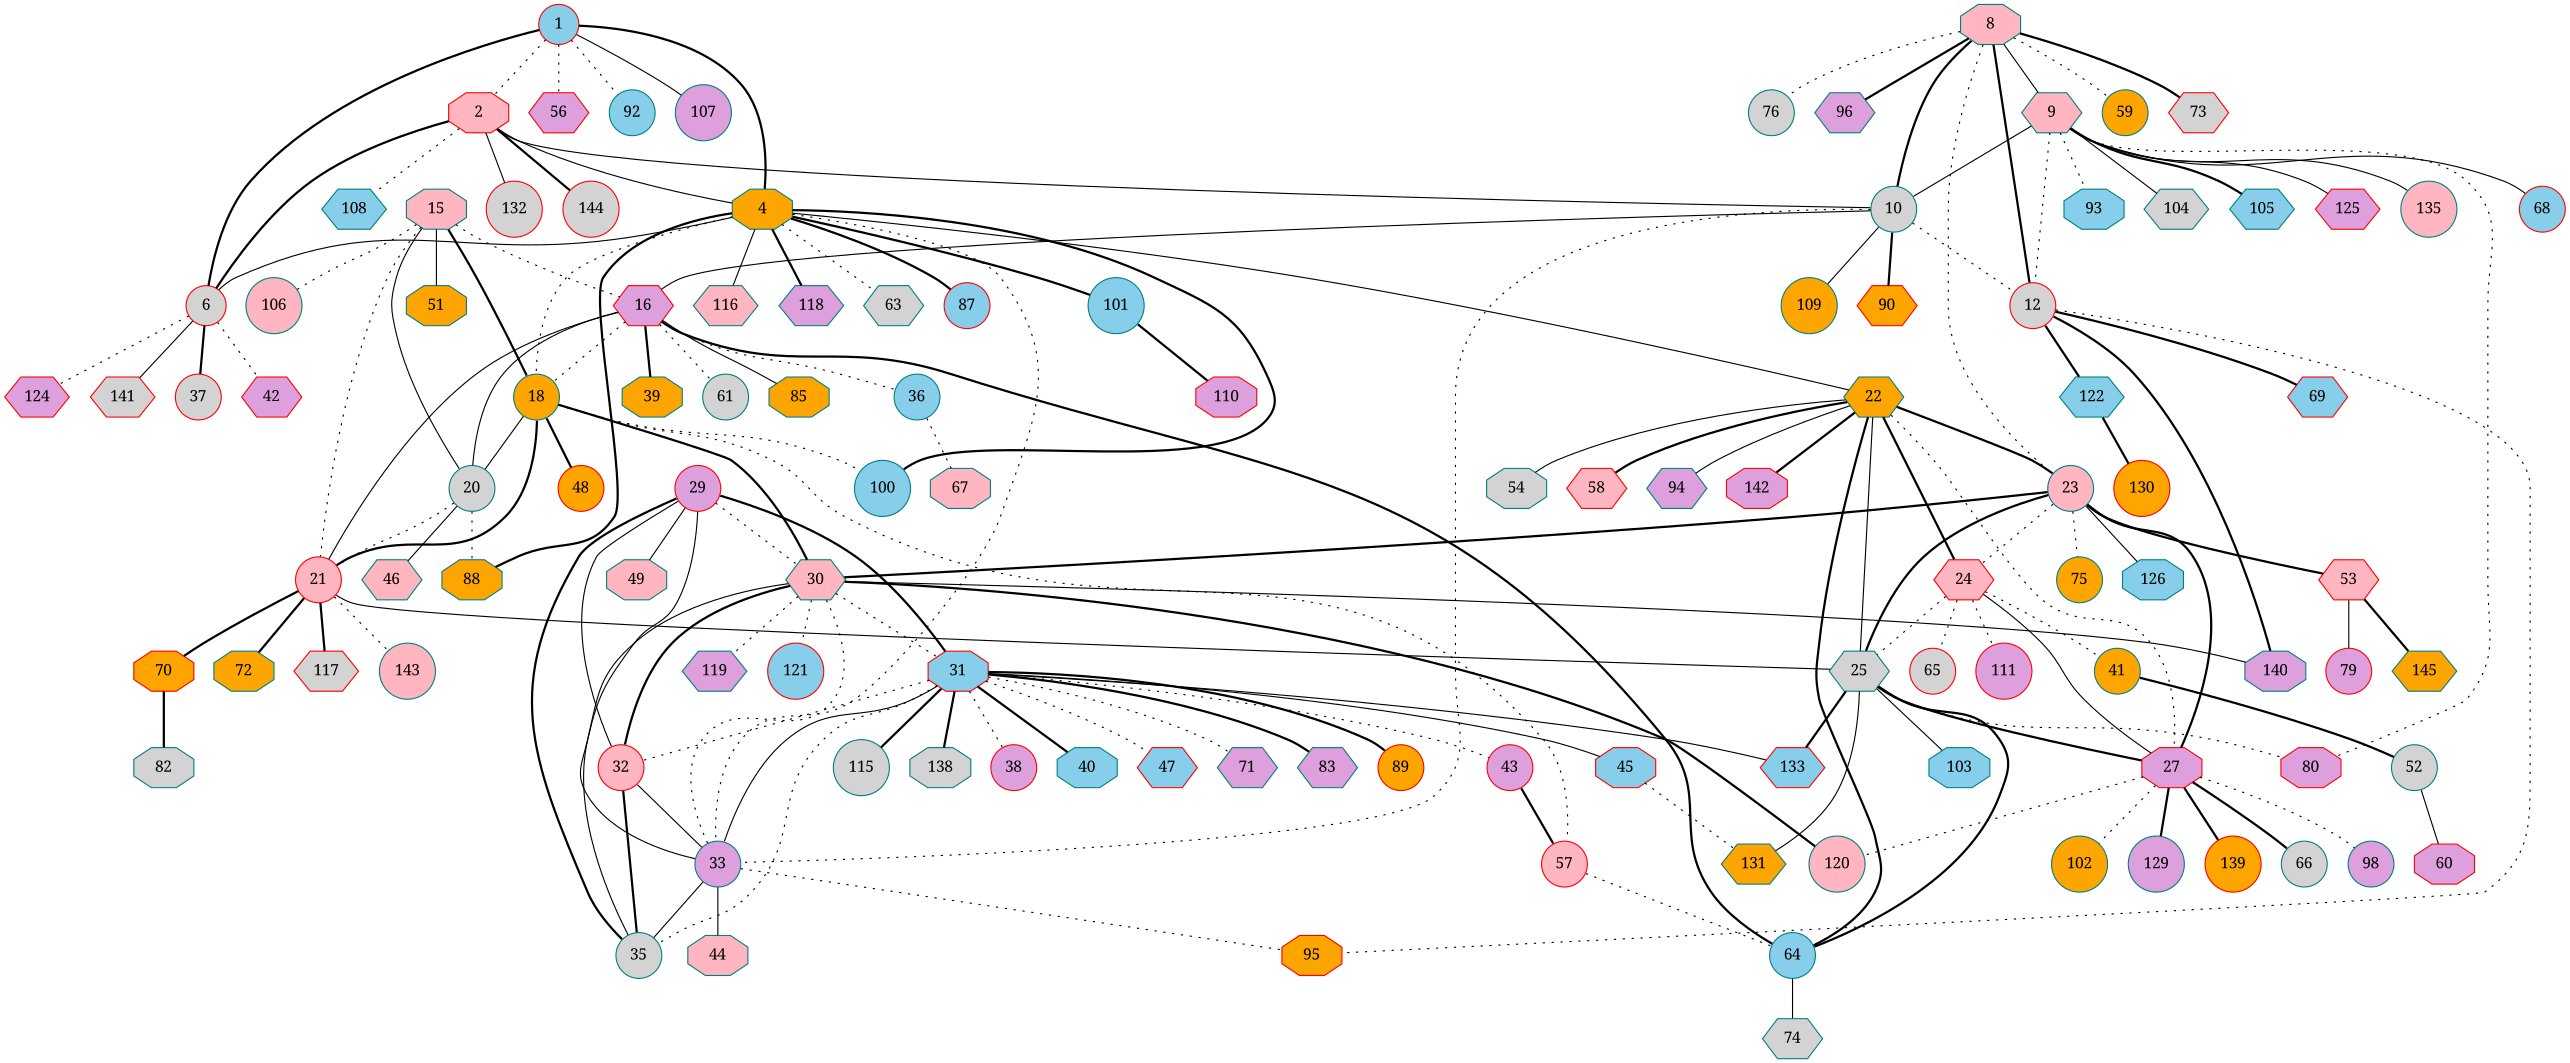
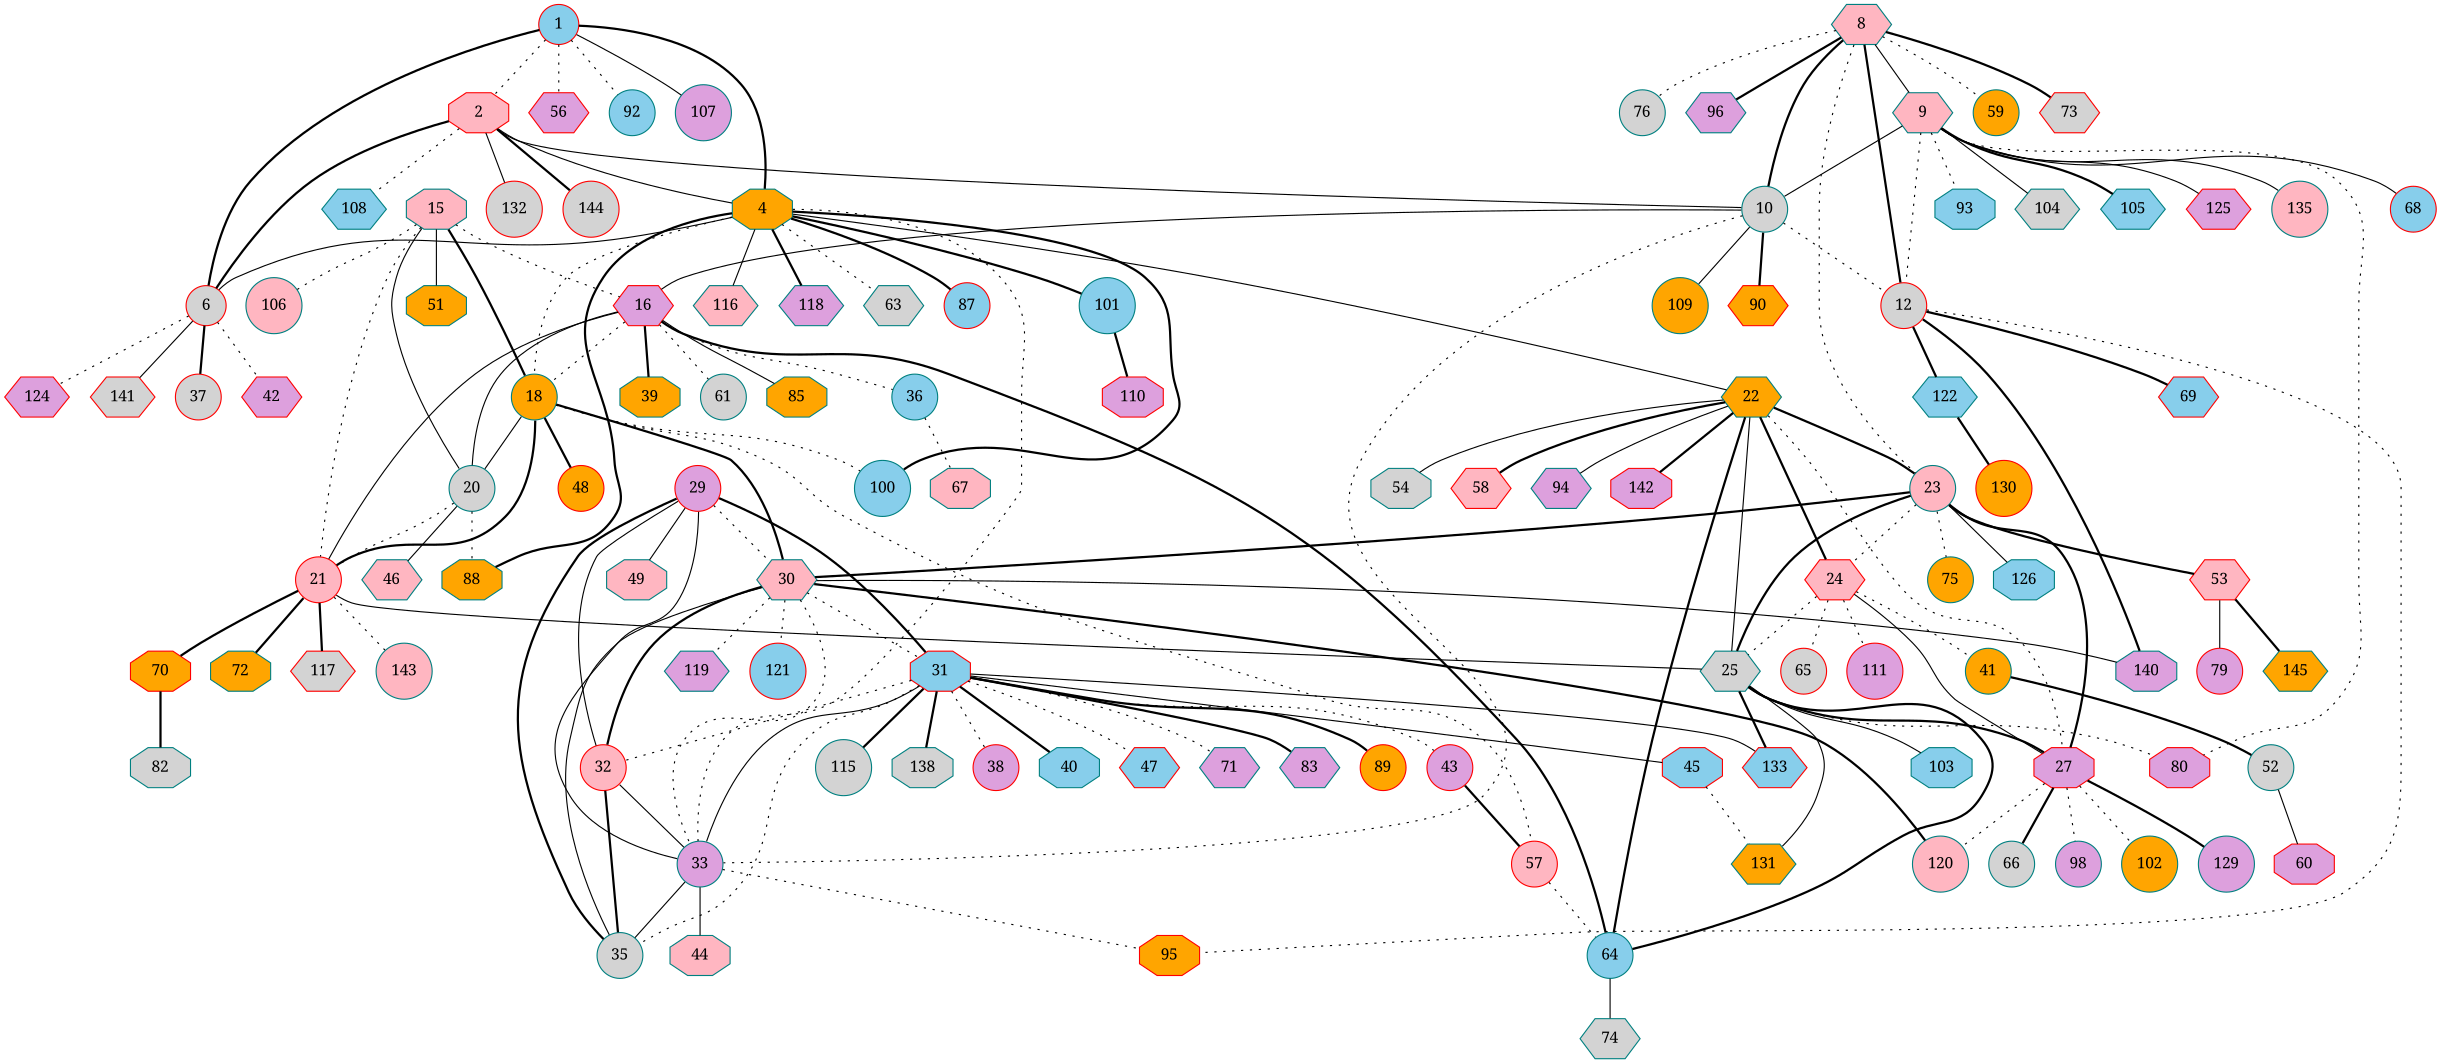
node "8": shape octagon -> hexagon
node "139": removed
